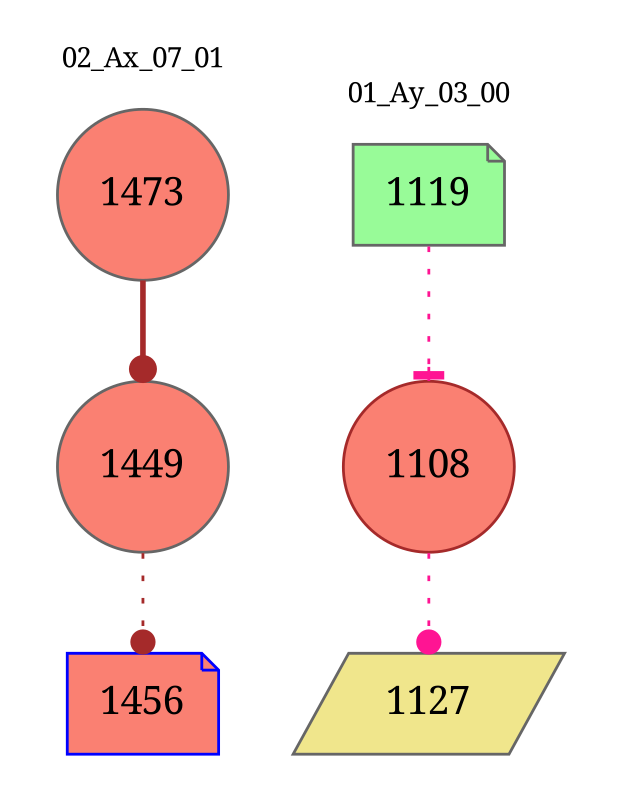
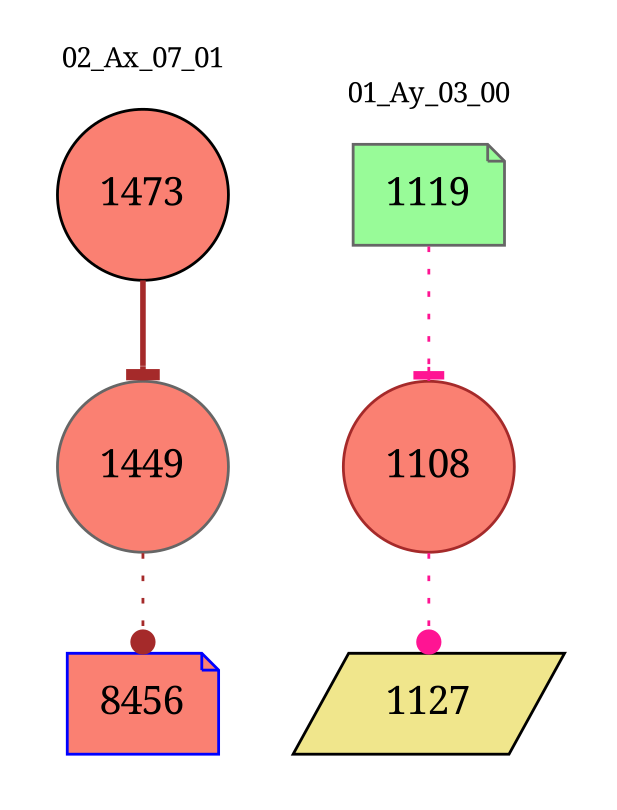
node "1473": color gray40 -> black
edge "1473" -> "1449": arrowhead dot -> tee
node "1456": label "1456" -> "8456"
node "1127": color gray40 -> black
